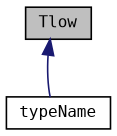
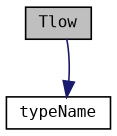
edge "typeName" -> "Tlow": reversed
